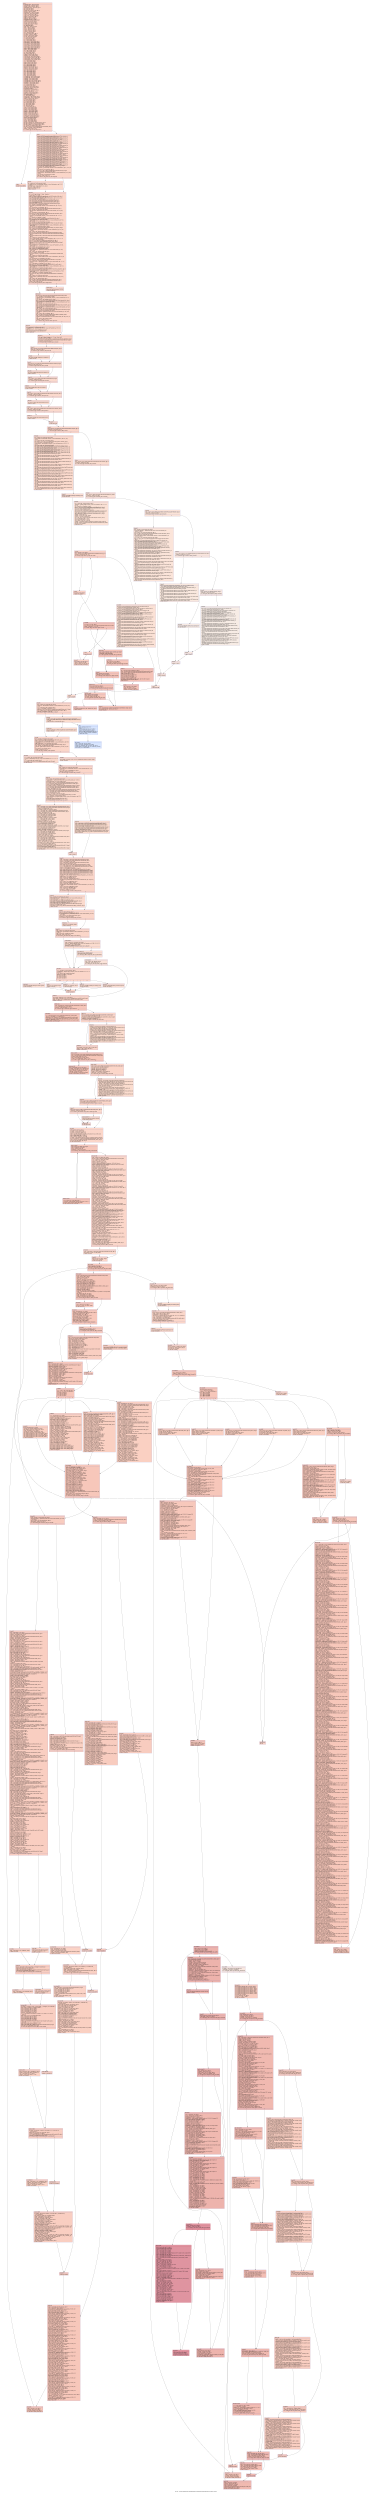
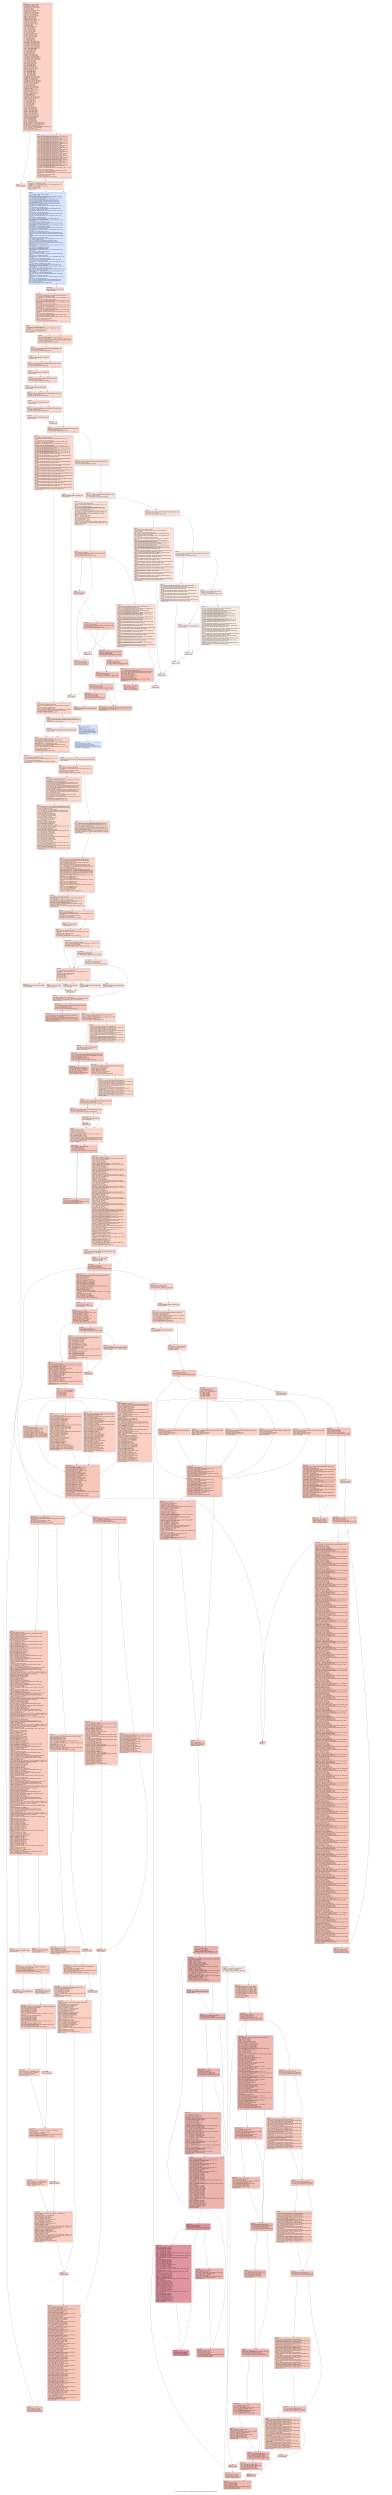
node "land.end:": fillcolor #f6a38570 -> #a7c5fe70
node "if.end106:": removed
node "if.then757:": added
